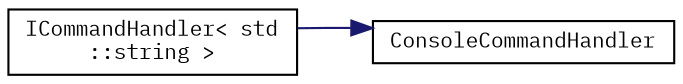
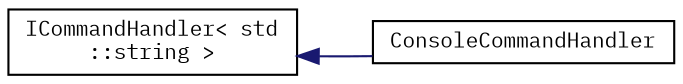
edge "ICommandHandler< std ::string >" -> "ConsoleCommandHandler": reversed
